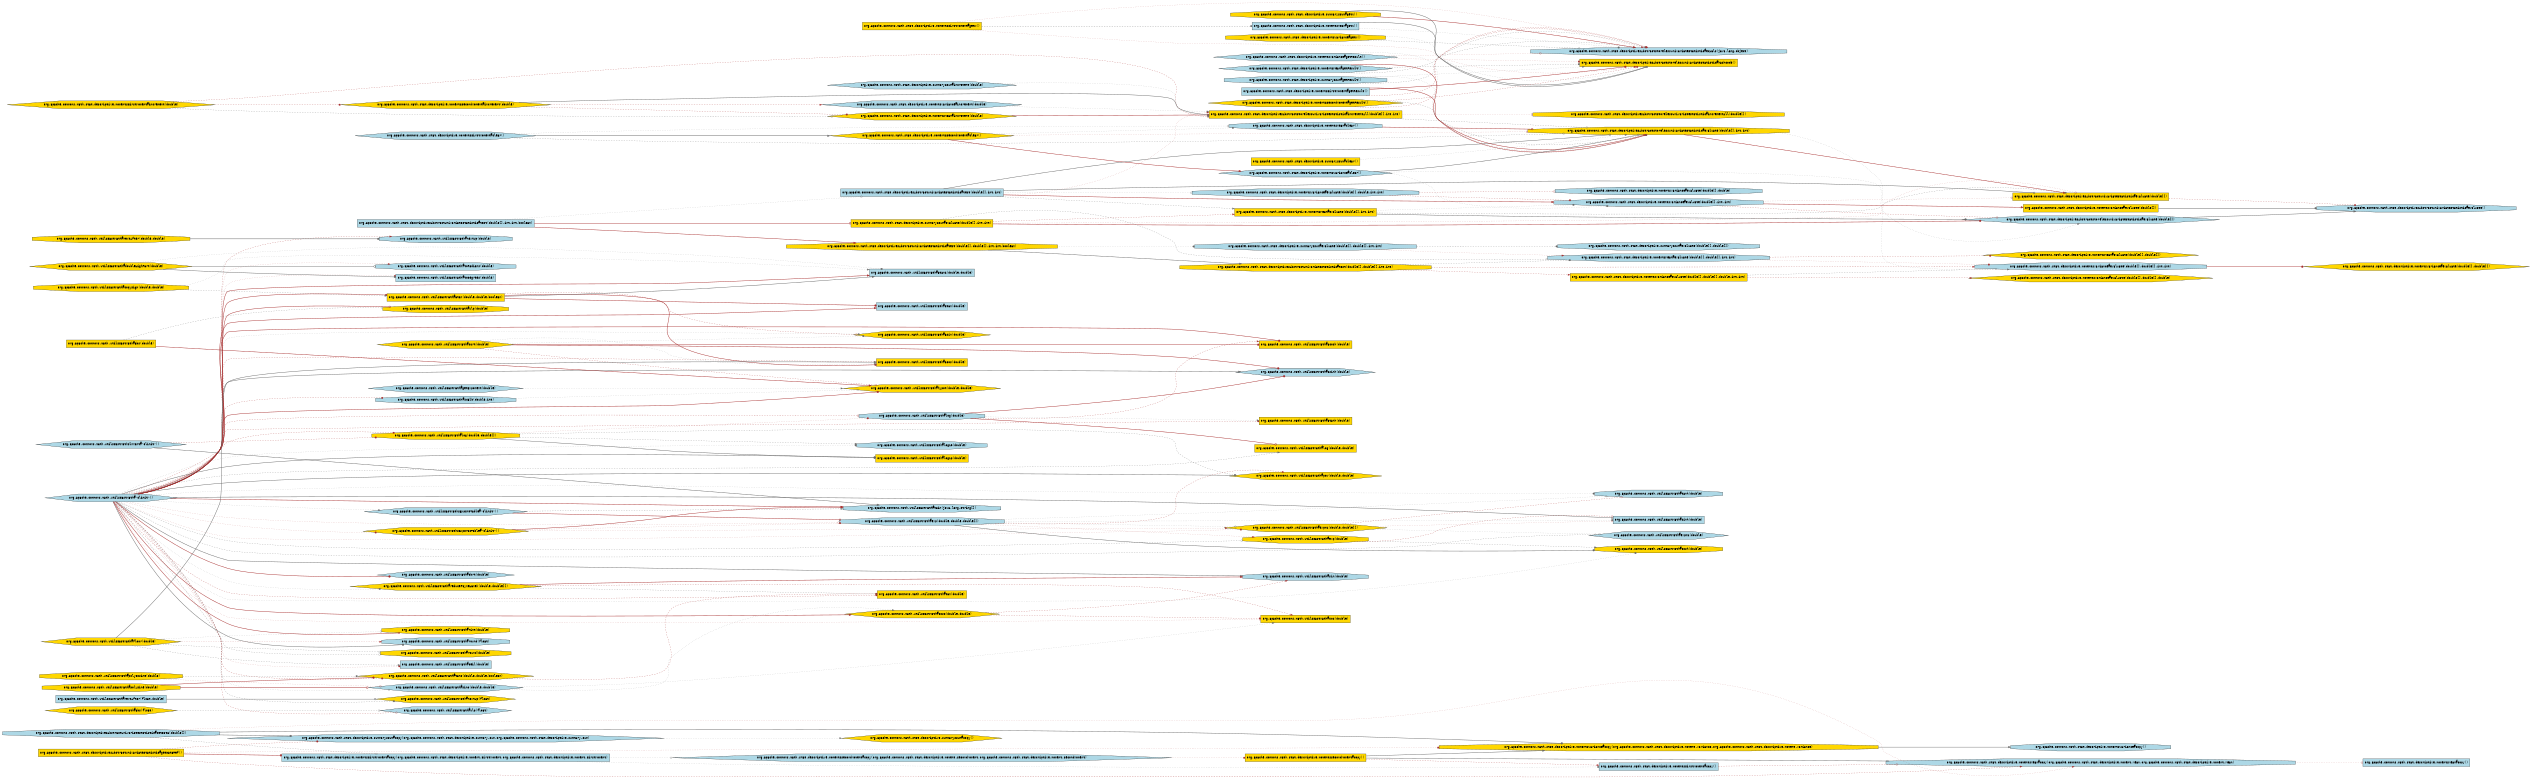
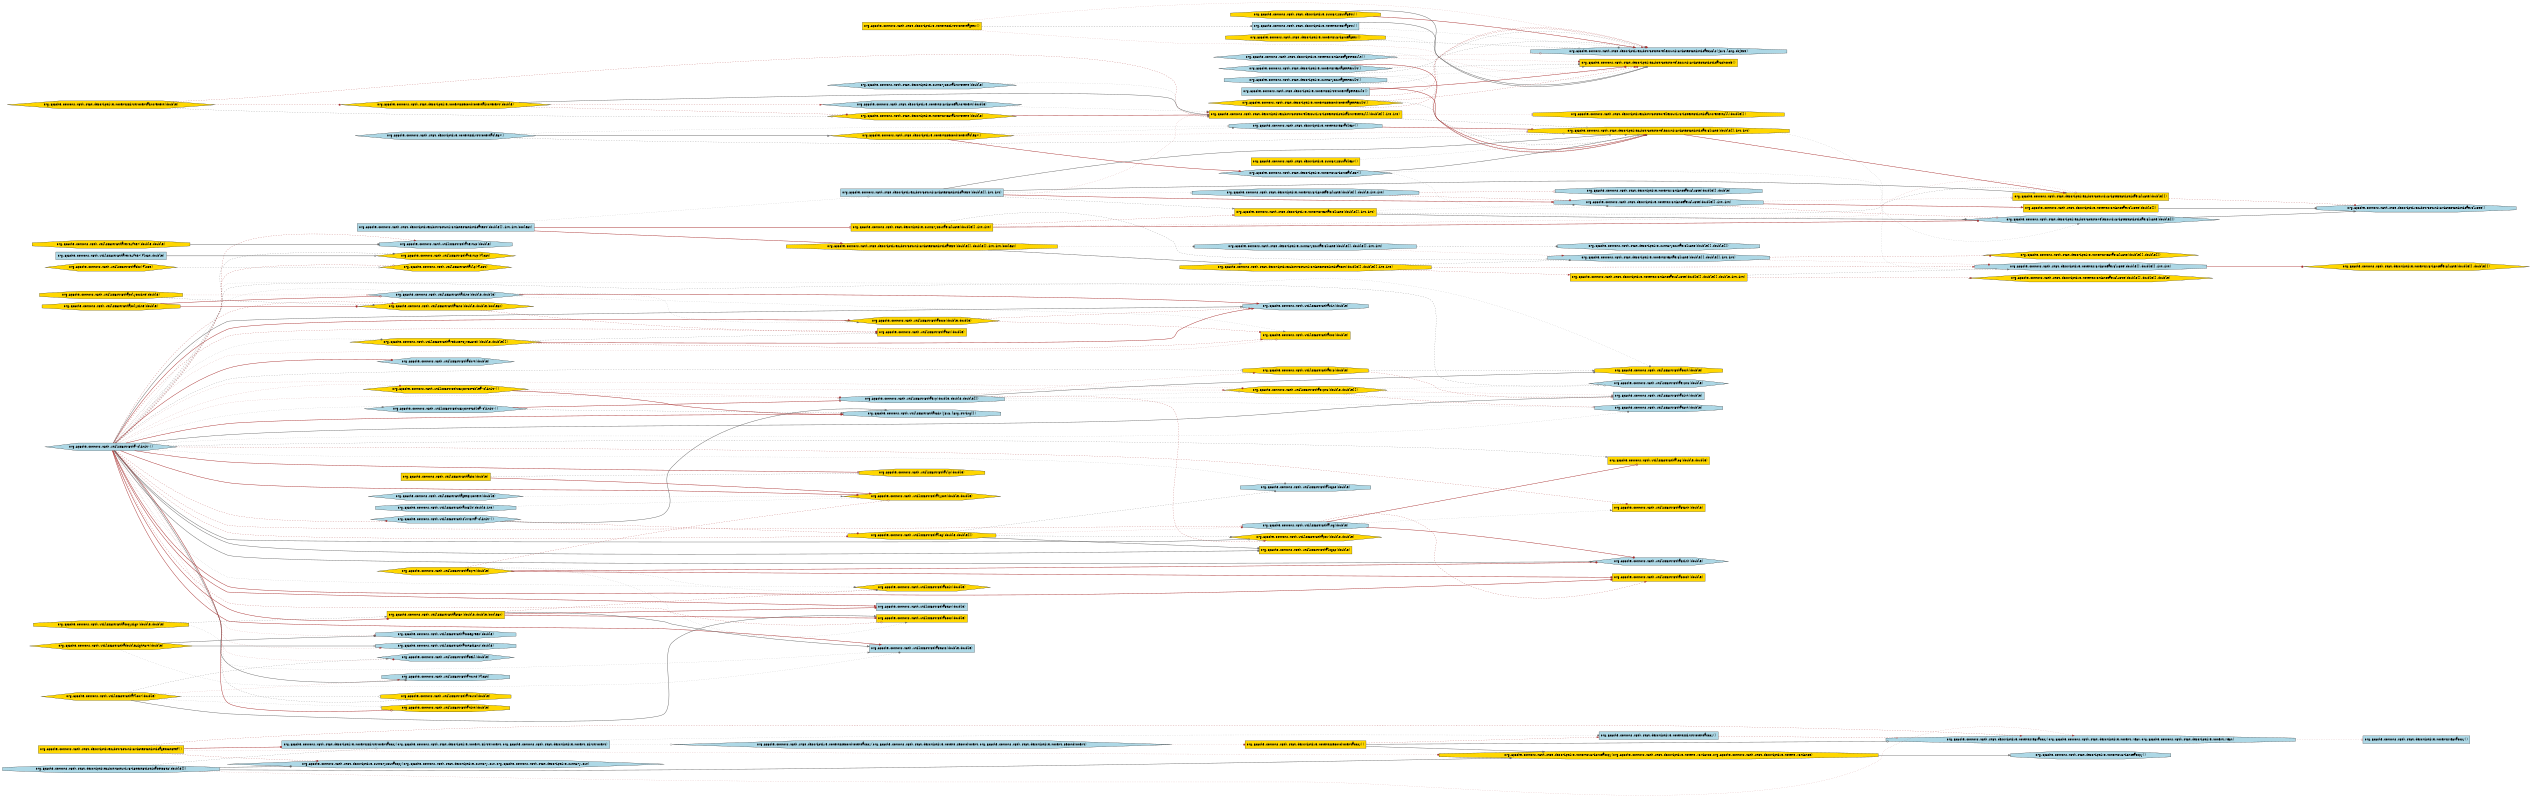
node "org.apache.commons.math.util$FastMath#toDegrees(double)": shape box -> octagon
edge "org.apache.commons.math.util$FastMath#sinQ(double,double)" -> "org.apache.commons.math.util$FastMath#sin(double)": added
edge "org.apache.commons.math.util$FastMath#<clinit>()" -> "org.apache.commons.math.util$FastMath#scalb(double,int)": now "org.apache.commons.math.util$FastMath#<clinit>()" -> "org.apache.commons.math.util$FastMath$lnMant#<clinit>()"
node "org.apache.commons.math.util$FastMath#ceil(double)": shape box -> hexagon
node "org.apache.commons.math.util$FastMath#ulp(float)": fillcolor lightblue -> gold
node "org.apache.commons.math.stat.descriptive.summary$Sum#copy()": removed
